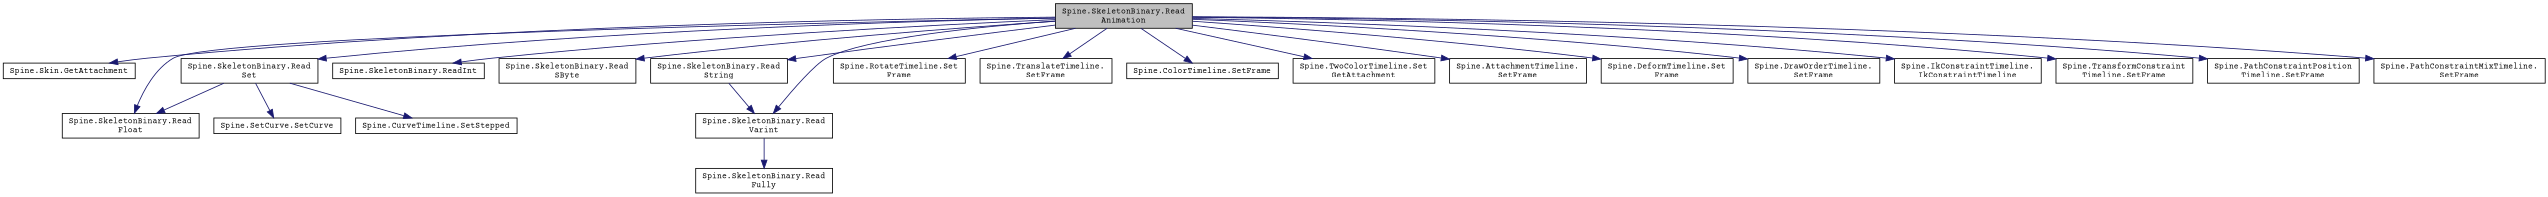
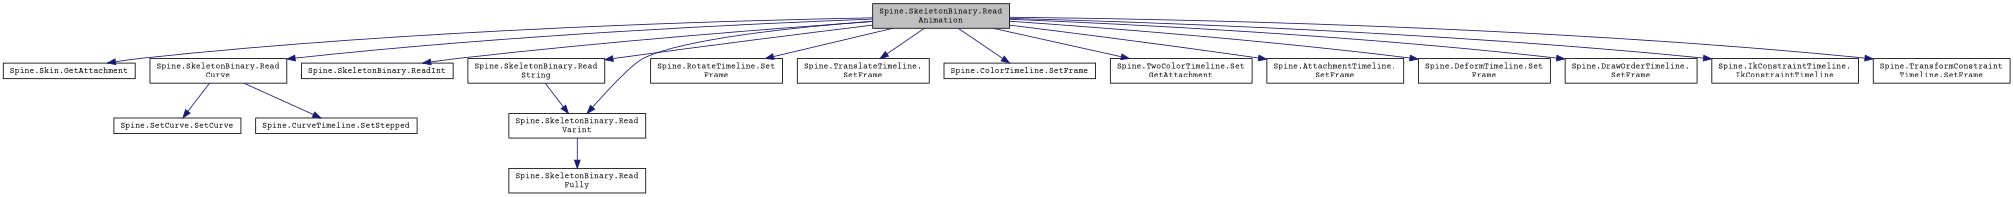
node "Spine.SkeletonBinary.Read Set": label "Spine.SkeletonBinary.Read Set" -> "Spine.SkeletonBinary.Read Curve"
node "Spine.SkeletonBinary.Read SByte": removed
node "Spine.PathConstraintPosition Timeline.SetFrame": removed
node "Spine.PathConstraintMixTimeline. SetFrame": removed
node "Spine.SkeletonBinary.Read Float": removed
